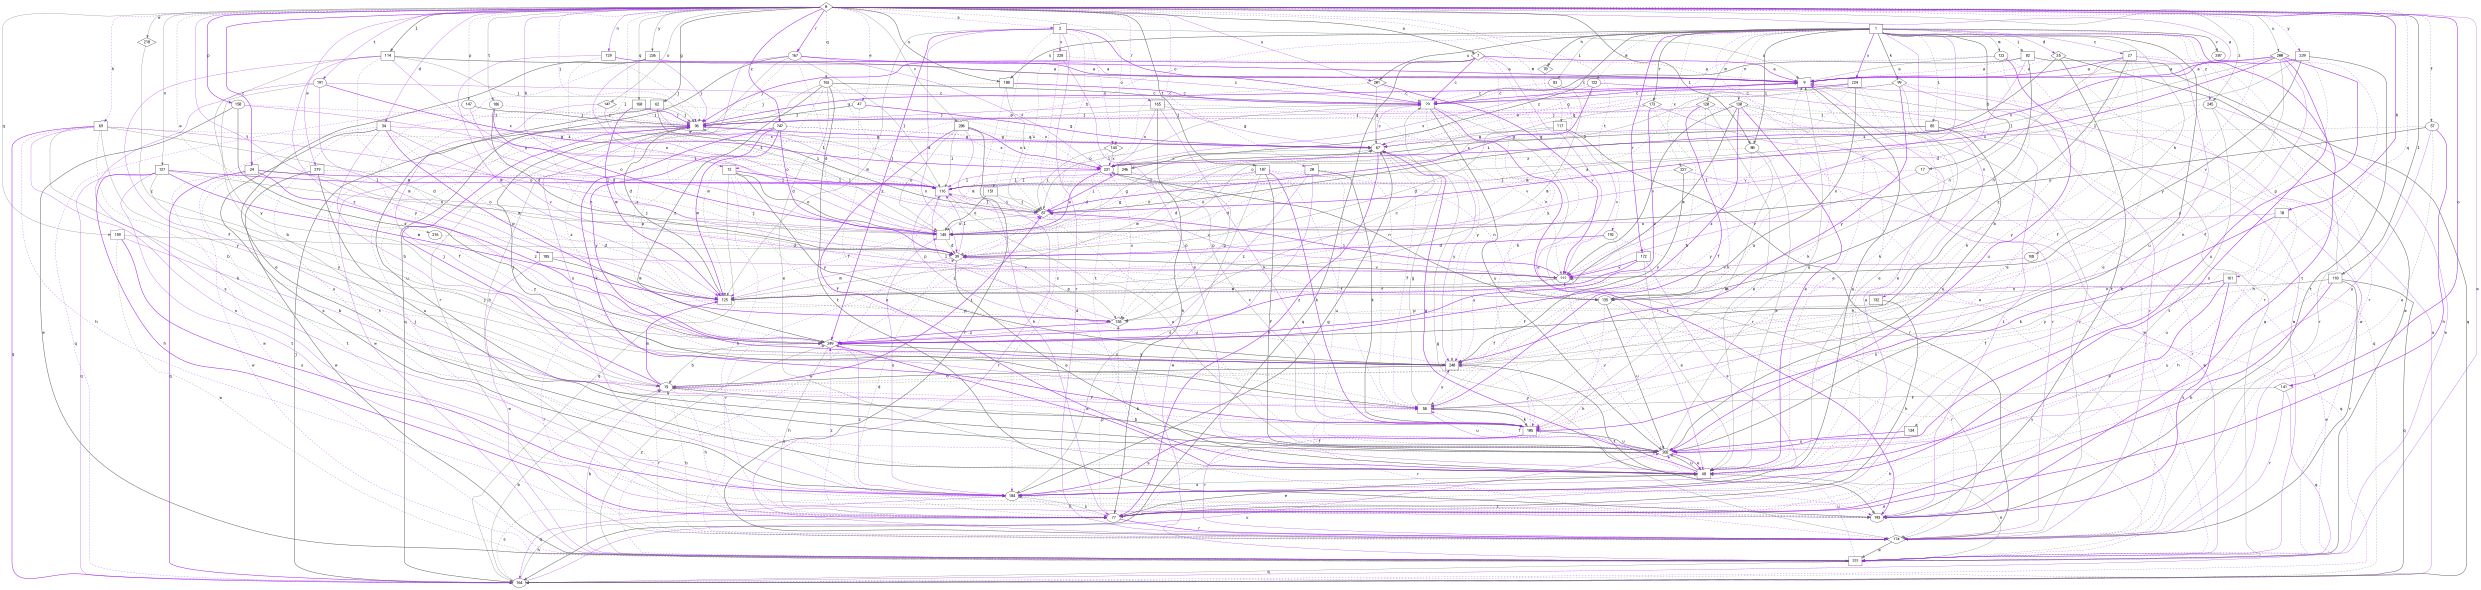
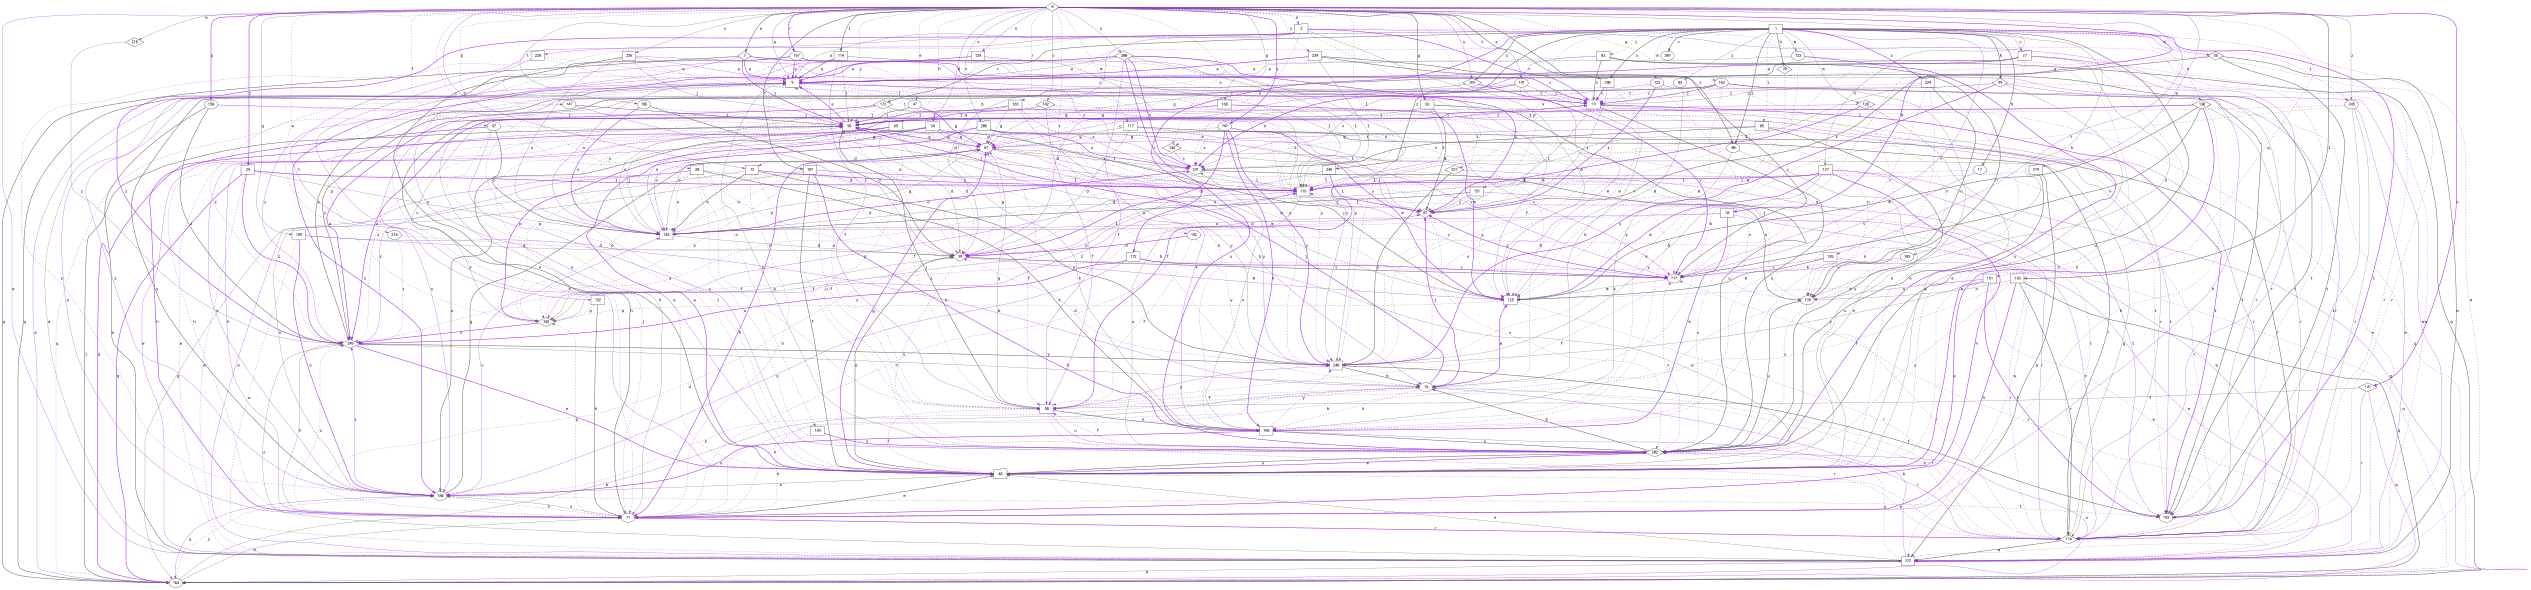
edge "224" -> "29": style bold -> dashed
node "85": shape folder -> box
edge "27" -> "58": now "27" -> "240"
